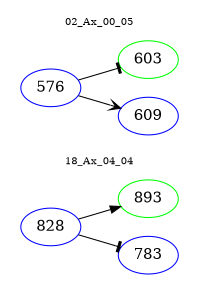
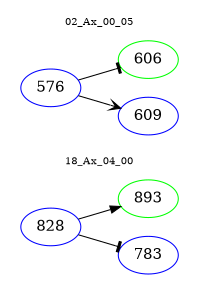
node "603": label "603" -> "606"
cluster "18_Ax_04_04": label "18_Ax_04_04" -> "18_Ax_04_00"
